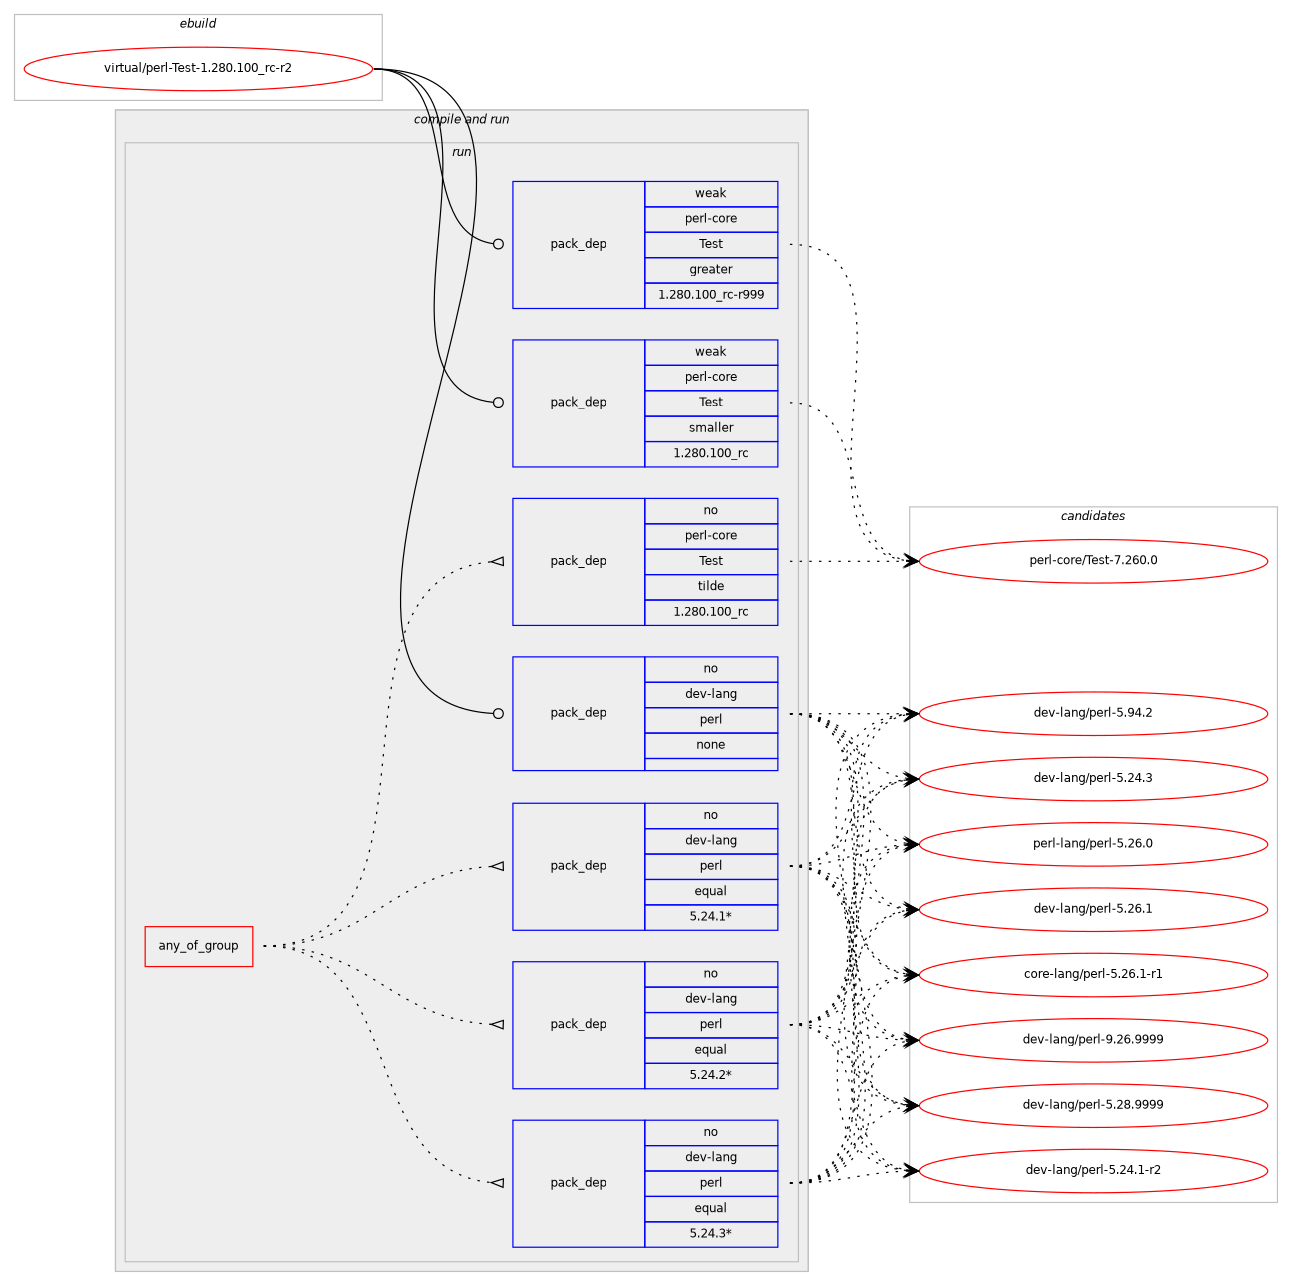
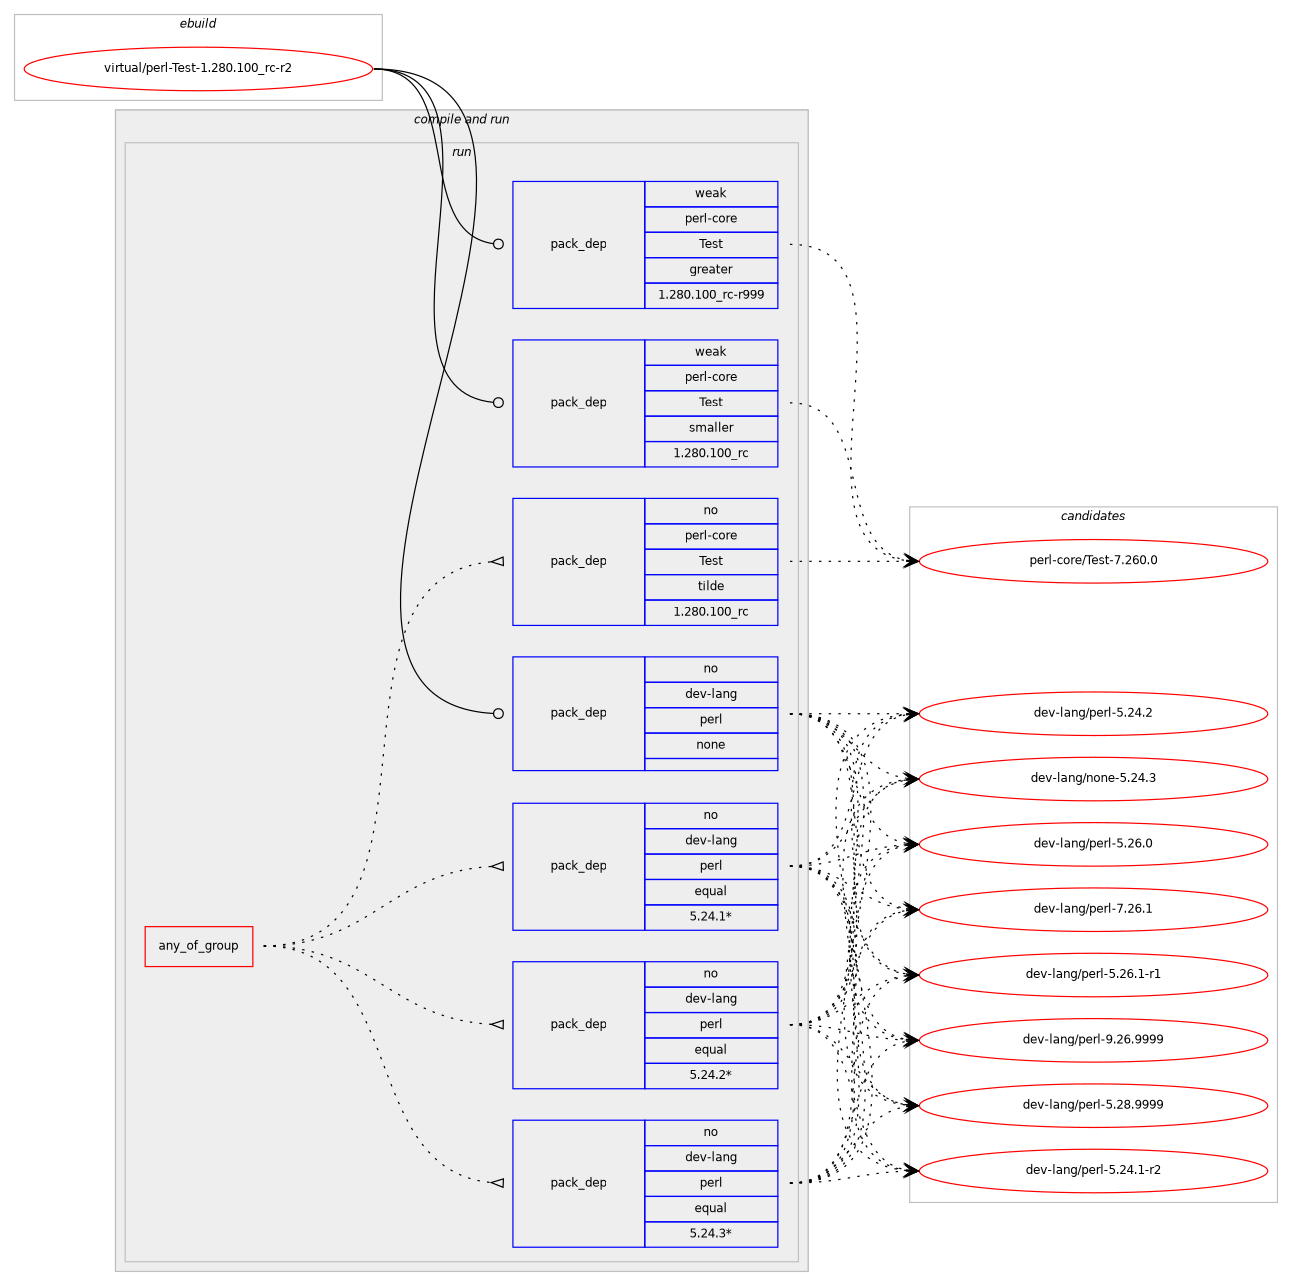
node "dev-lang/perl-5.94.2": label "dev-lang/perl-5.94.2" -> "dev-lang/perl-5.24.2"
node "dev-lang/perl-5.24.3": label "dev-lang/perl-5.24.3" -> "dev-lang/none-5.24.3"
node "perl-lang/perl-5.26.0": label "perl-lang/perl-5.26.0" -> "dev-lang/perl-5.26.0"
node "dev-lang/perl-5.26.1": label "dev-lang/perl-5.26.1" -> "dev-lang/perl-7.26.1"
node "core-lang/perl-5.26.1-r1": label "core-lang/perl-5.26.1-r1" -> "dev-lang/perl-5.26.1-r1"
